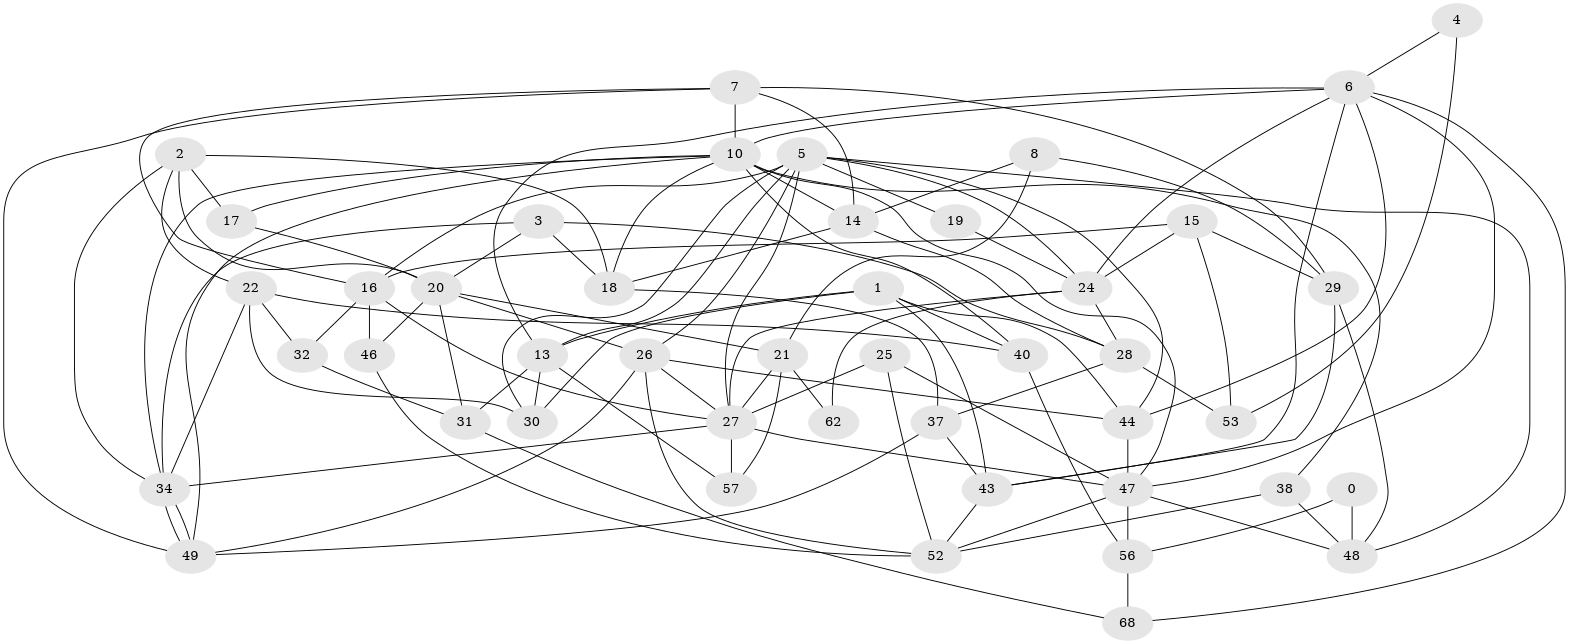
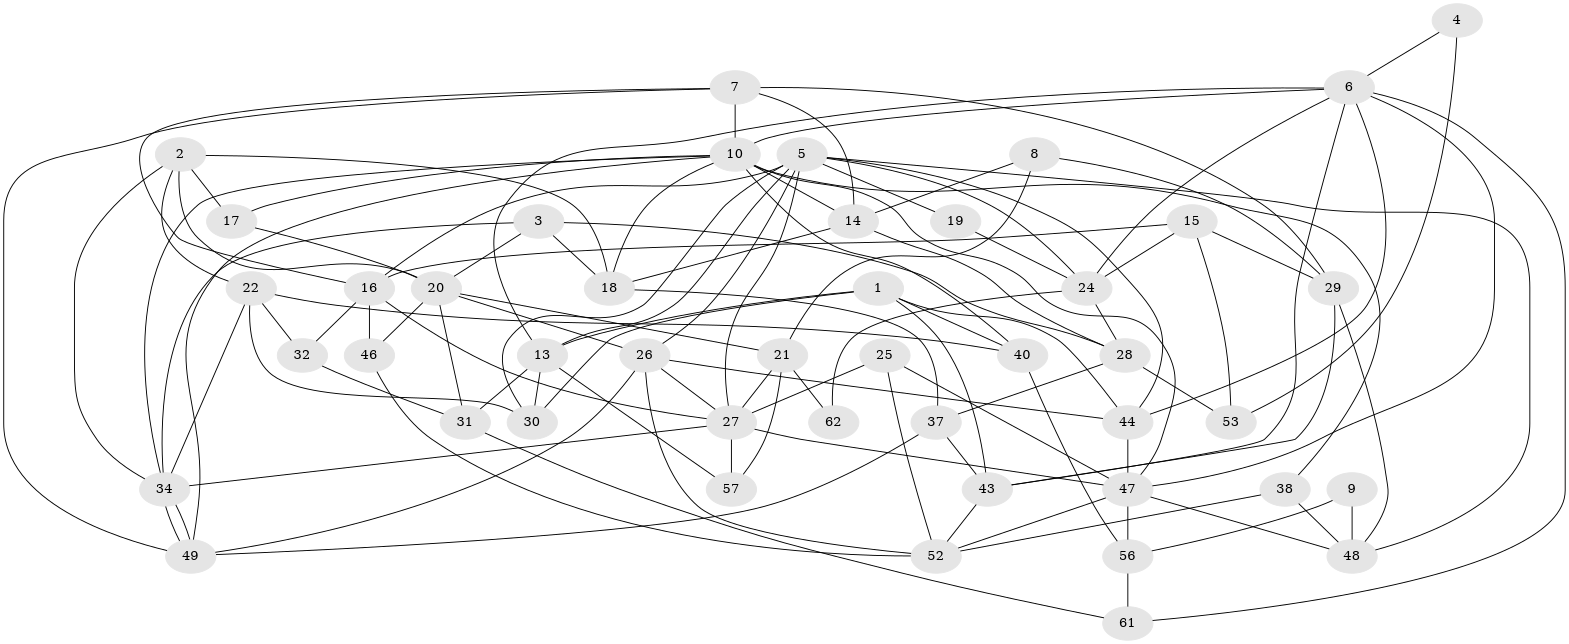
edge "24" -- "27": removed
node "0": label "0" -> "9"
node "68": label "68" -> "61"
